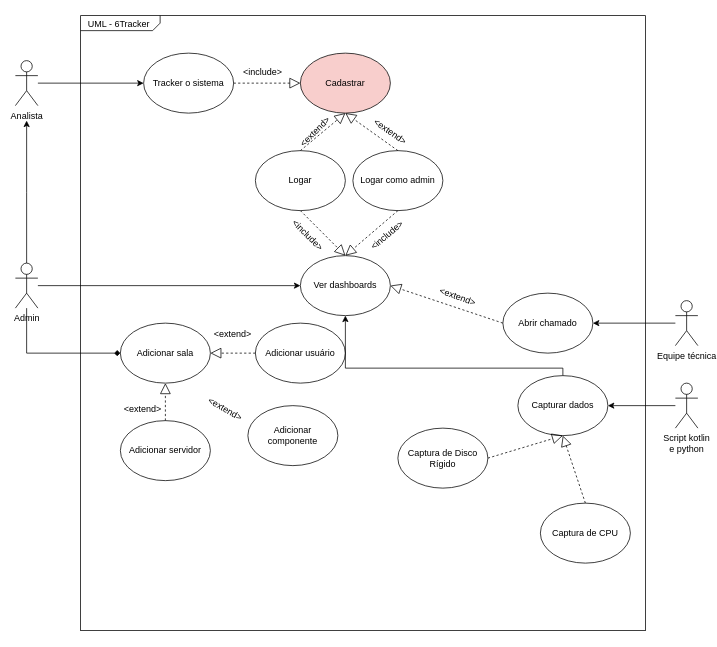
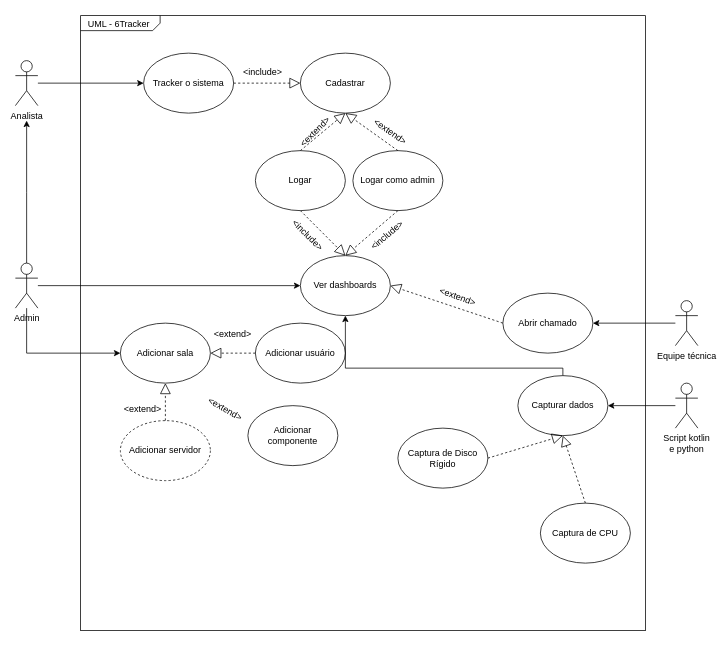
node "Cadastrar": fillcolor #f8cecc -> #ffffff
edge "Admin" -> "Adicionar sala": arrowhead diamond -> classic
node "Adicionar servidor": style solid -> dashed
